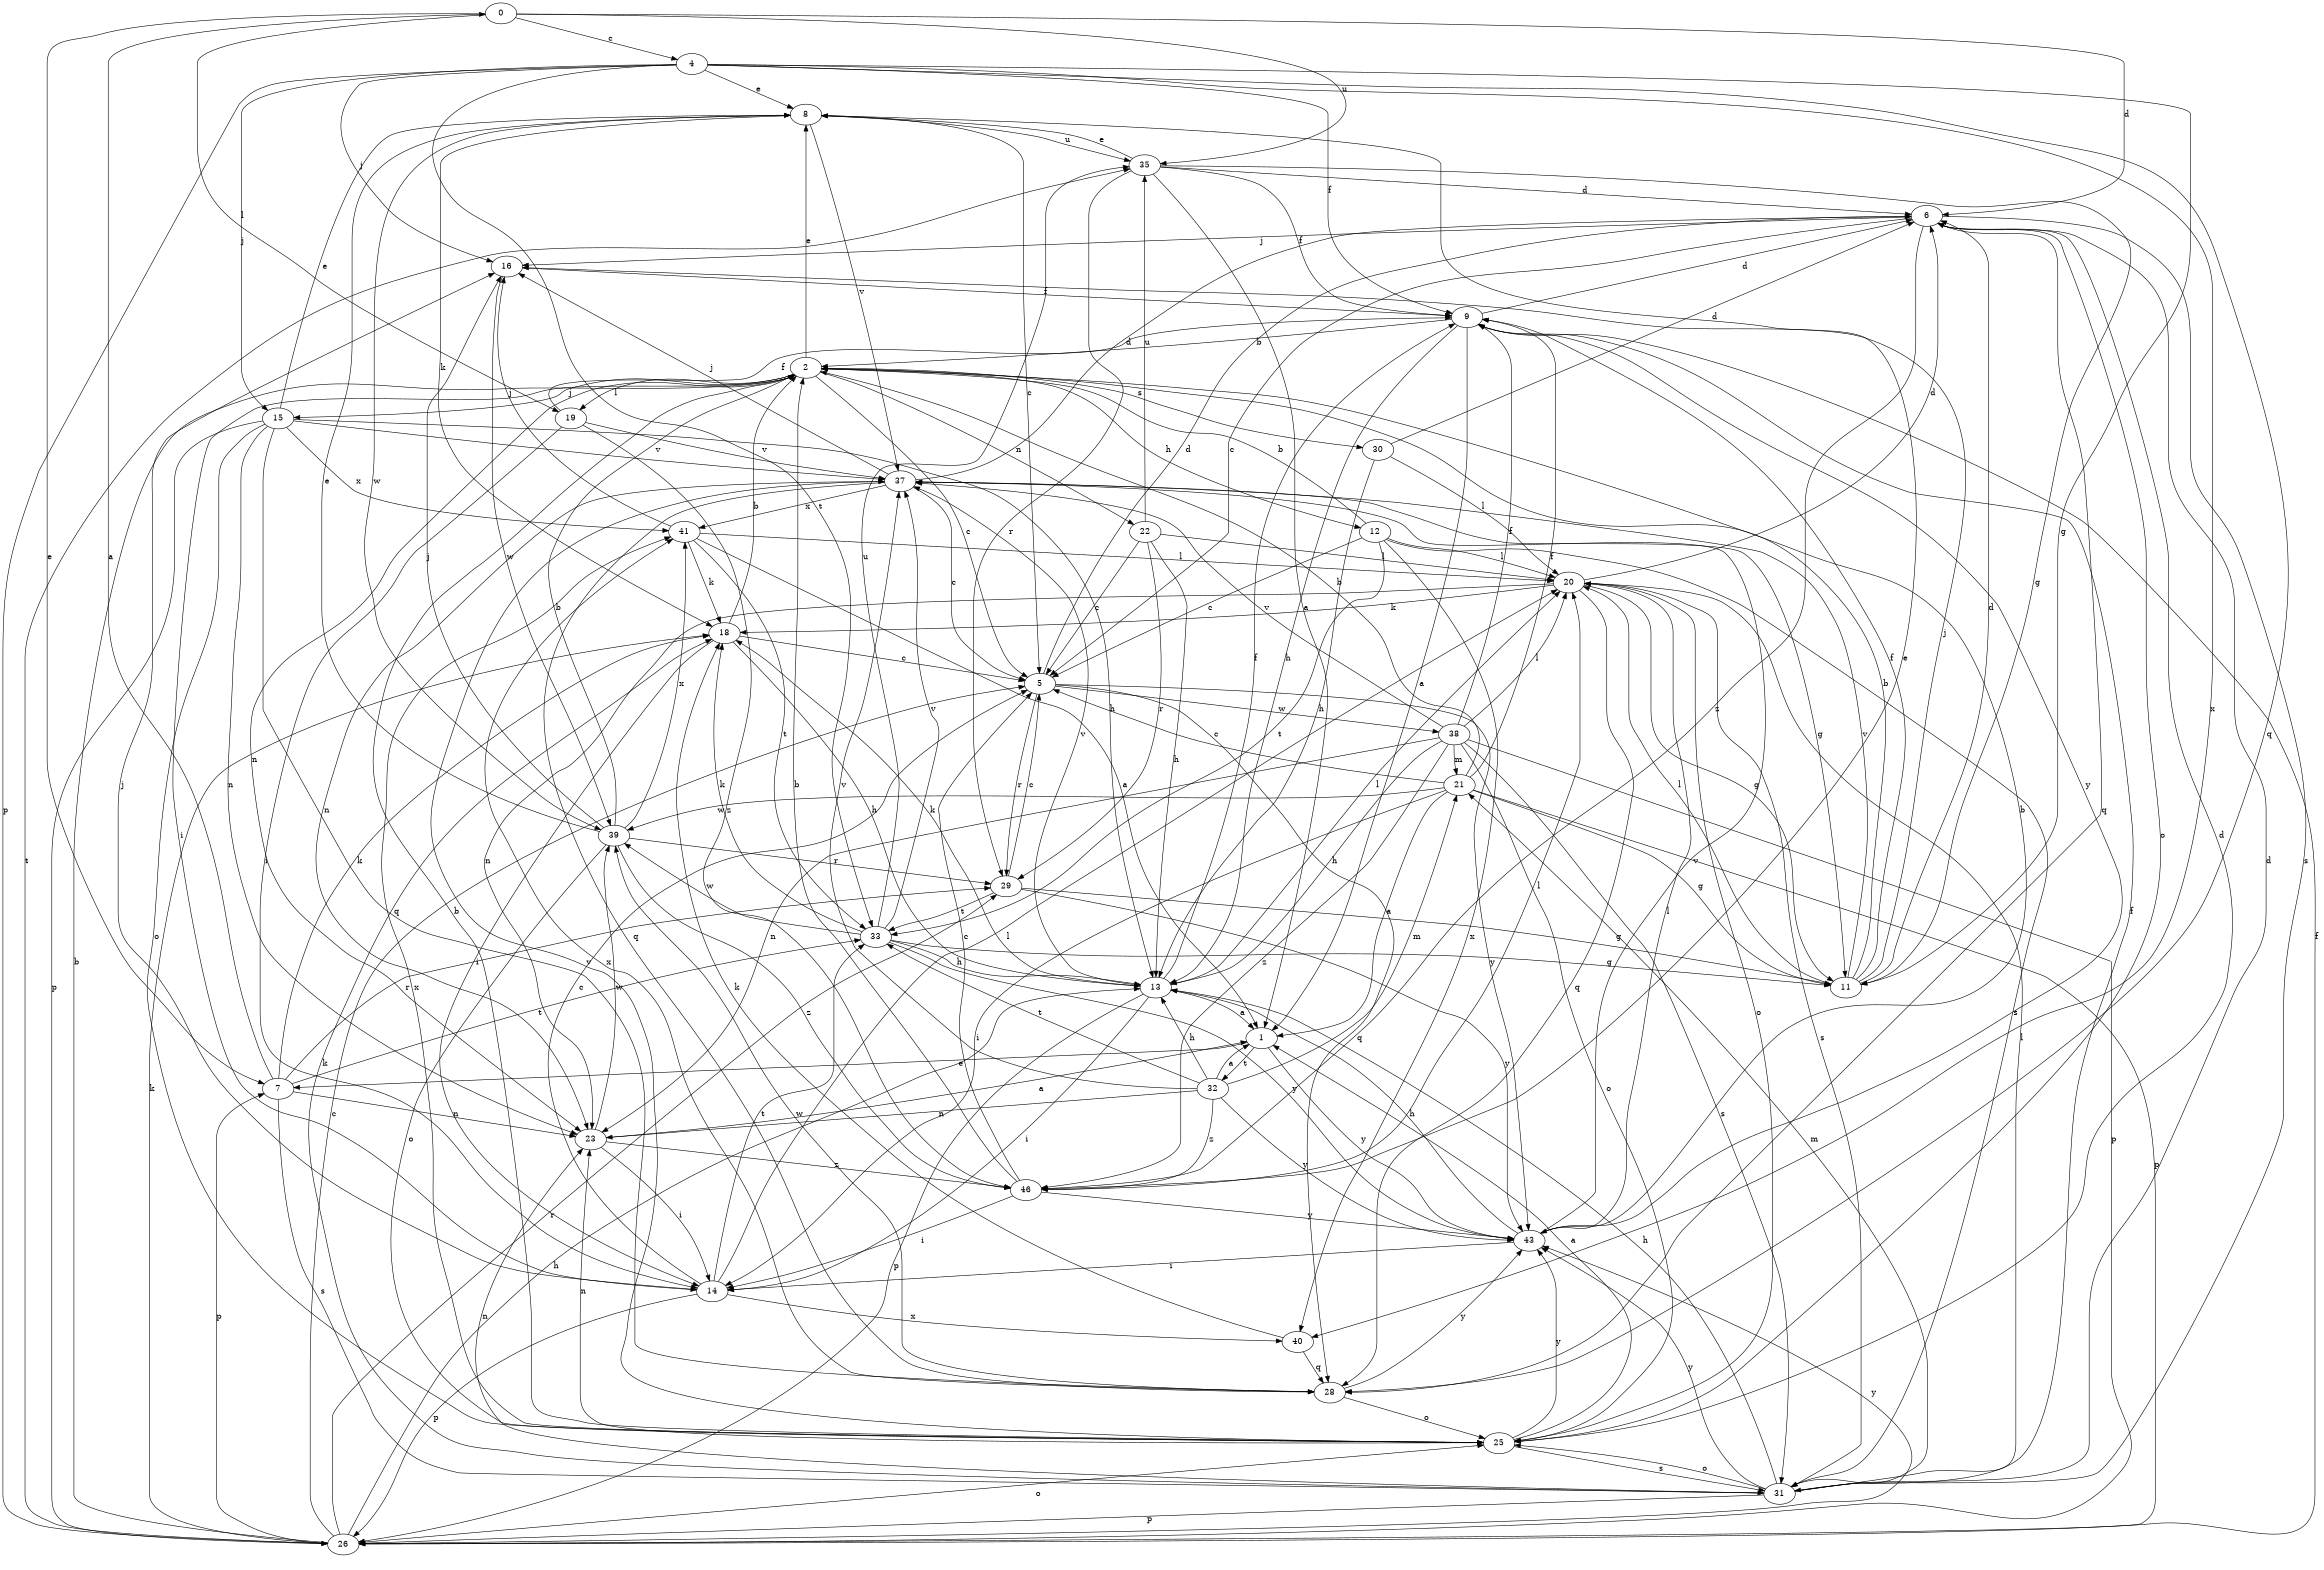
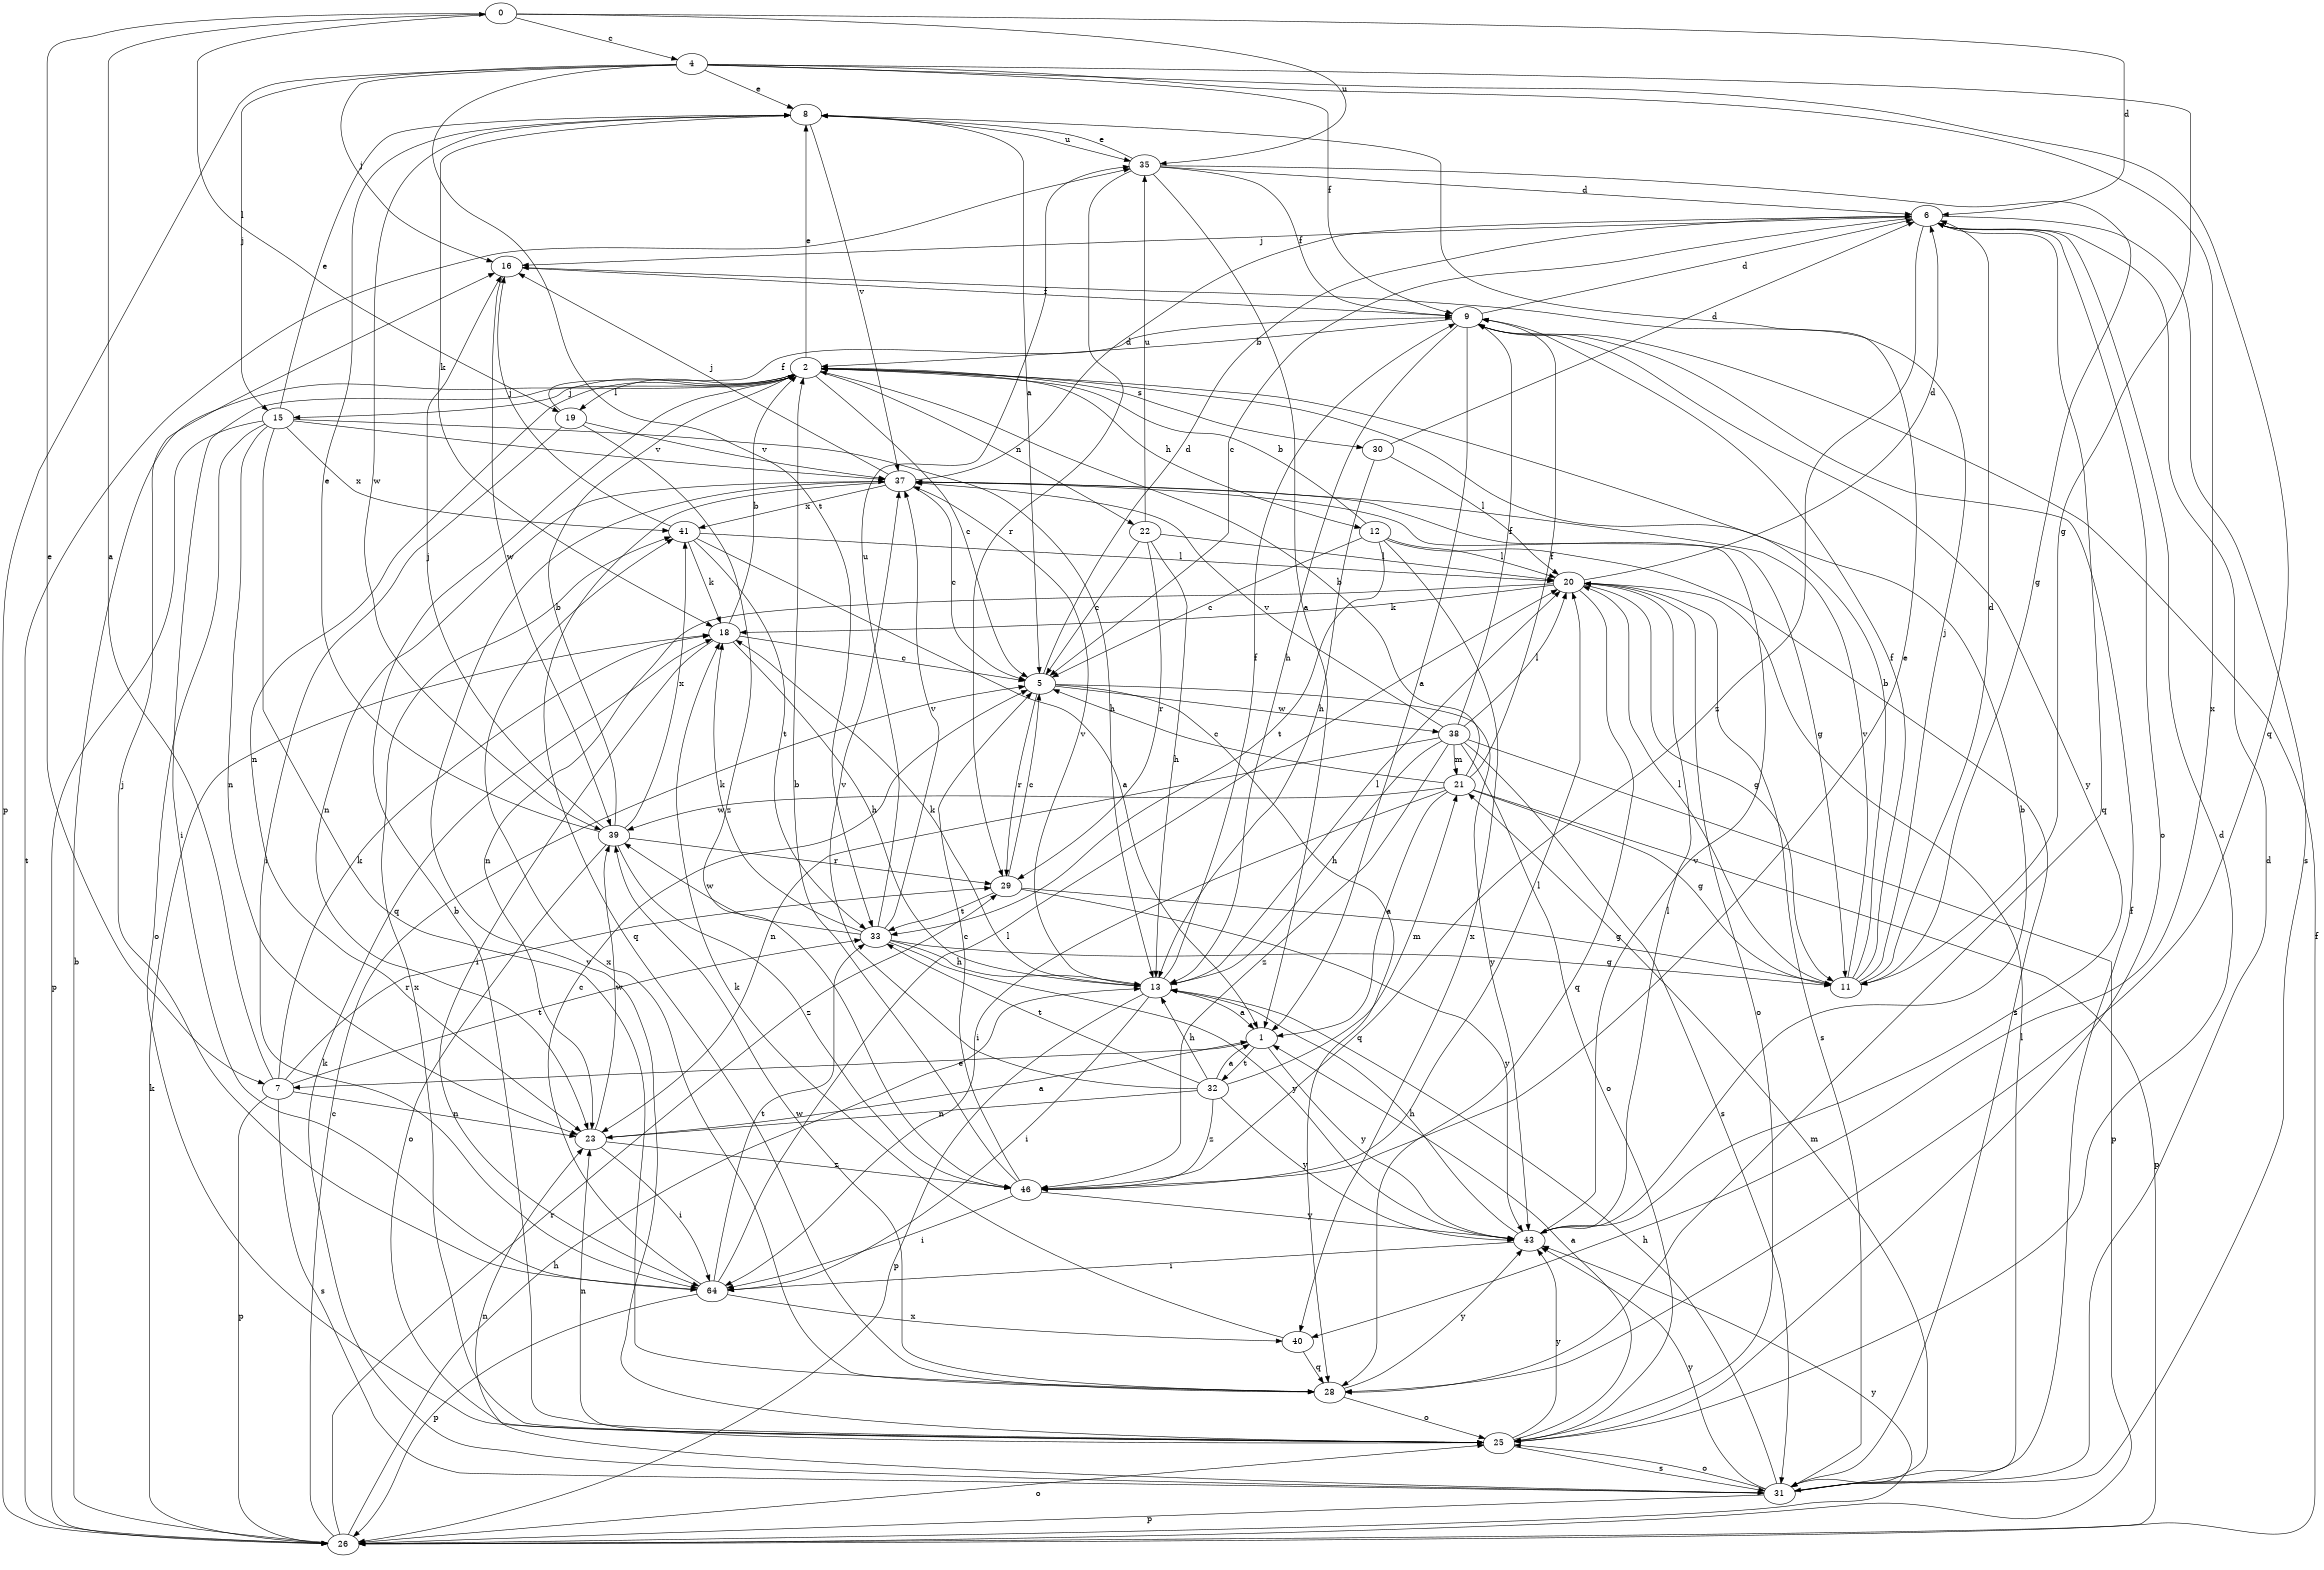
edge "8" -> "5": label "c" -> "a"
node "14": label "14" -> "64"
edge "26" -> "7": reversed
